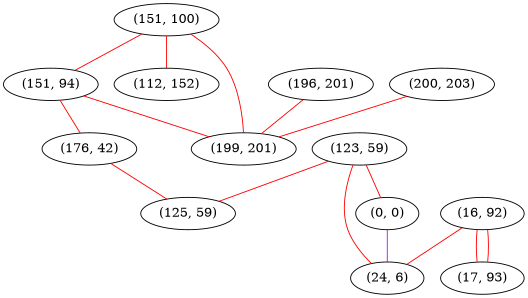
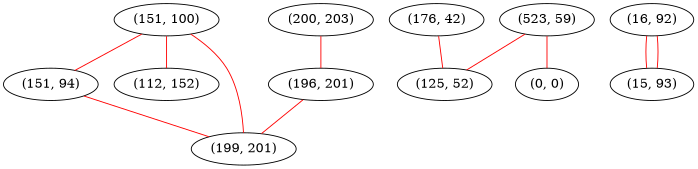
edge "(151, 94)" -- "(176, 42)": removed
edge "(200, 203)" -- "(199, 201)": now "(200, 203)" -- "(196, 201)"
node "(123, 59)": label "(123, 59)" -> "(523, 59)"
node "(125, 59)": label "(125, 59)" -> "(125, 52)"
node "(24, 6)": removed
node "(17, 93)": label "(17, 93)" -> "(15, 93)"
